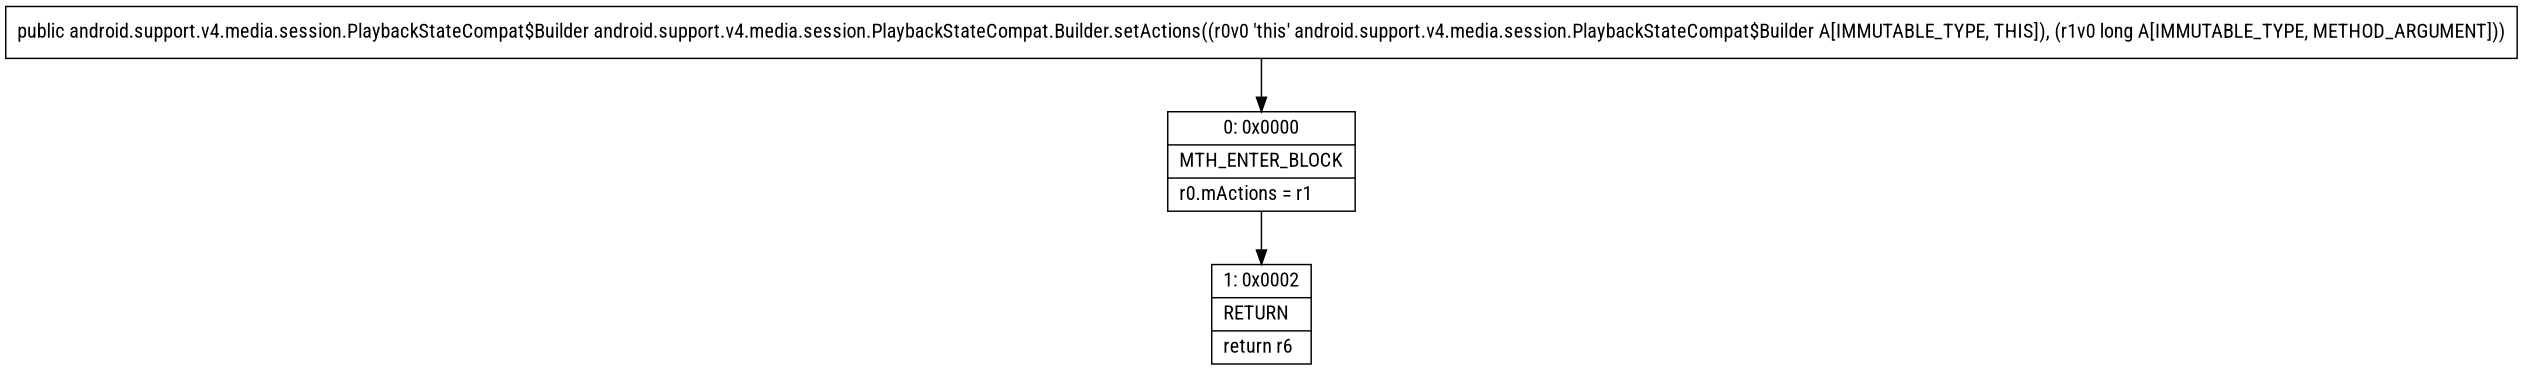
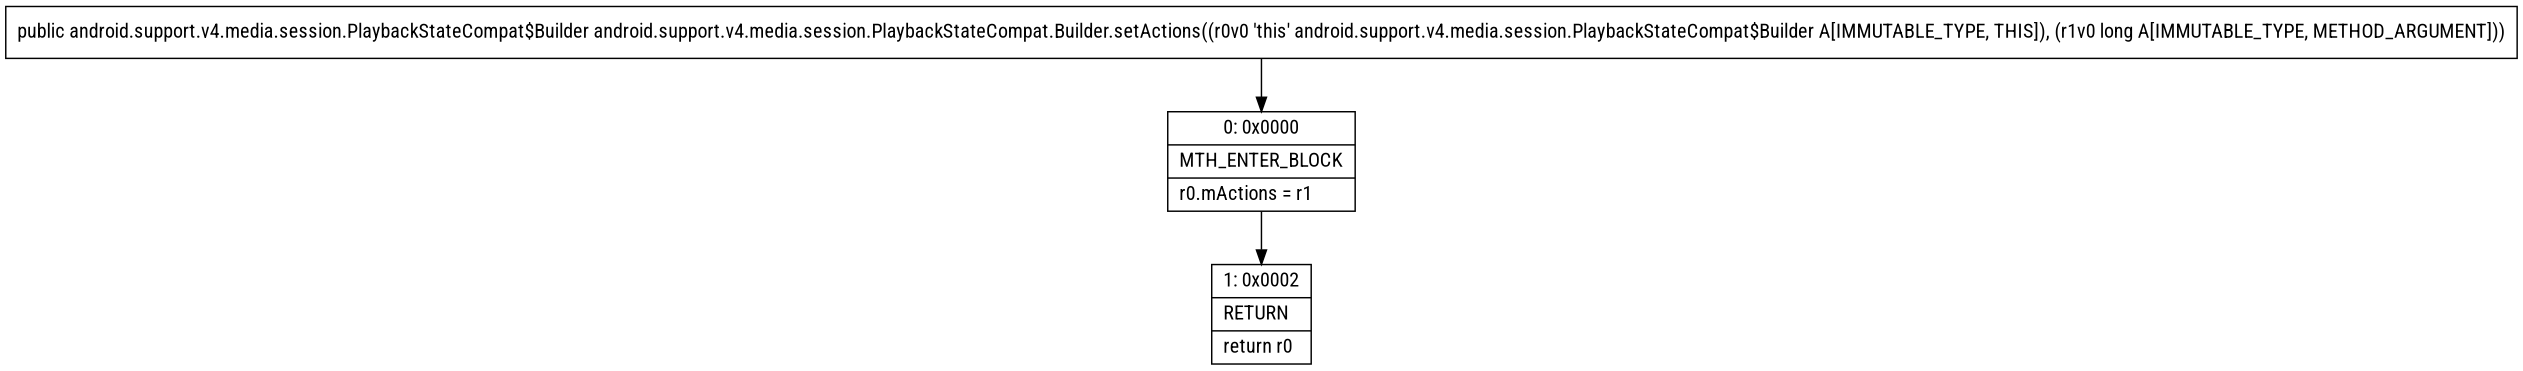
node "1: 0x0002": text "return r6" -> "return r0"
